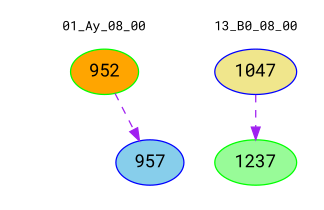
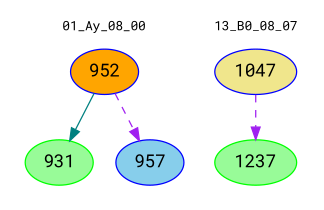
cluster "13_B0_08_00": label "13_B0_08_00" -> "13_B0_08_07"
node "952": color green -> blue
node "931": added
